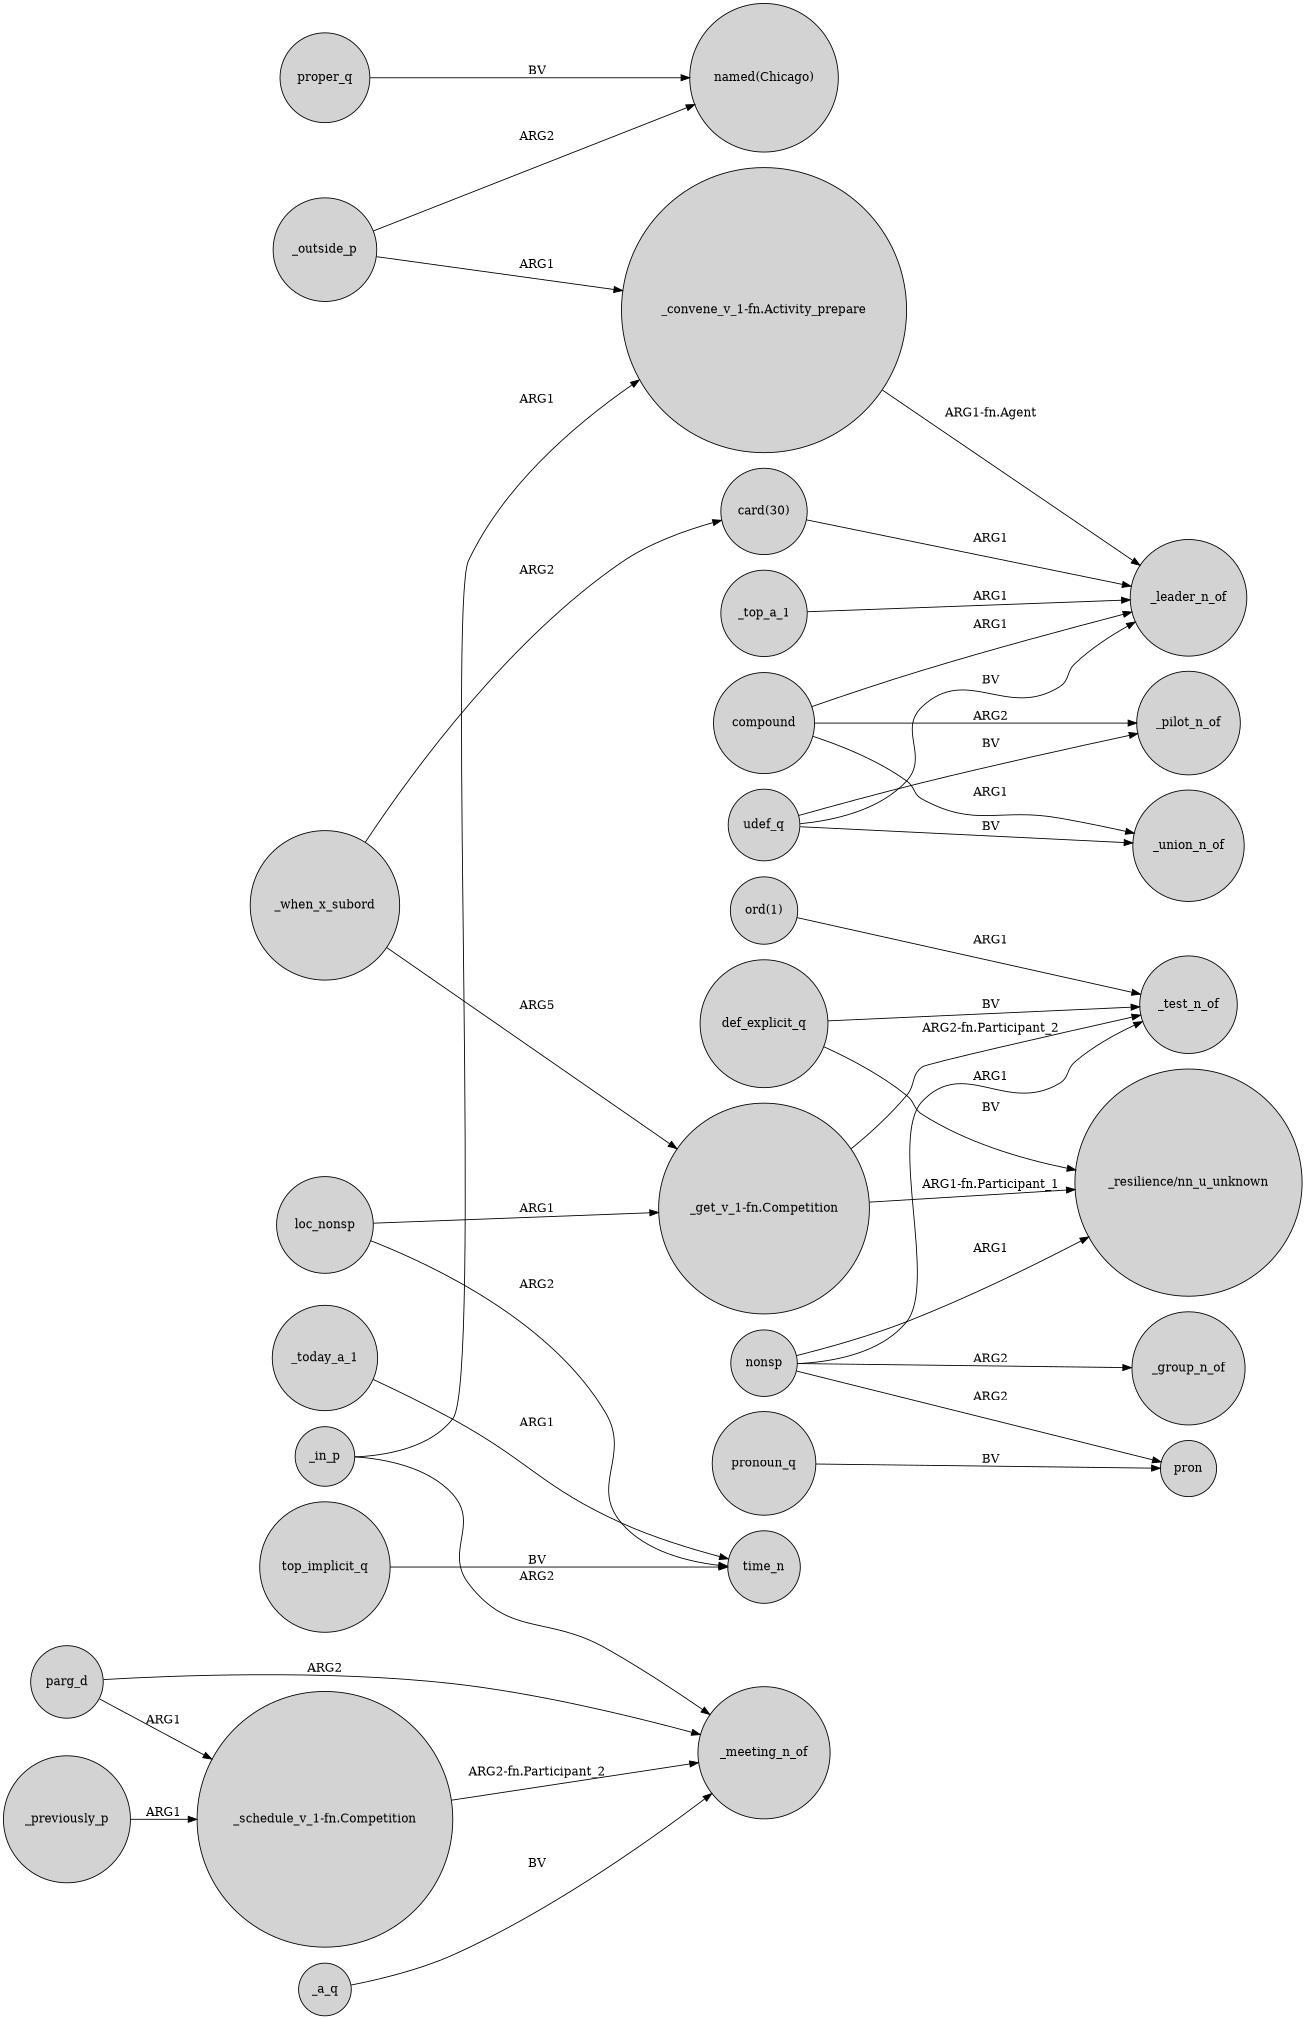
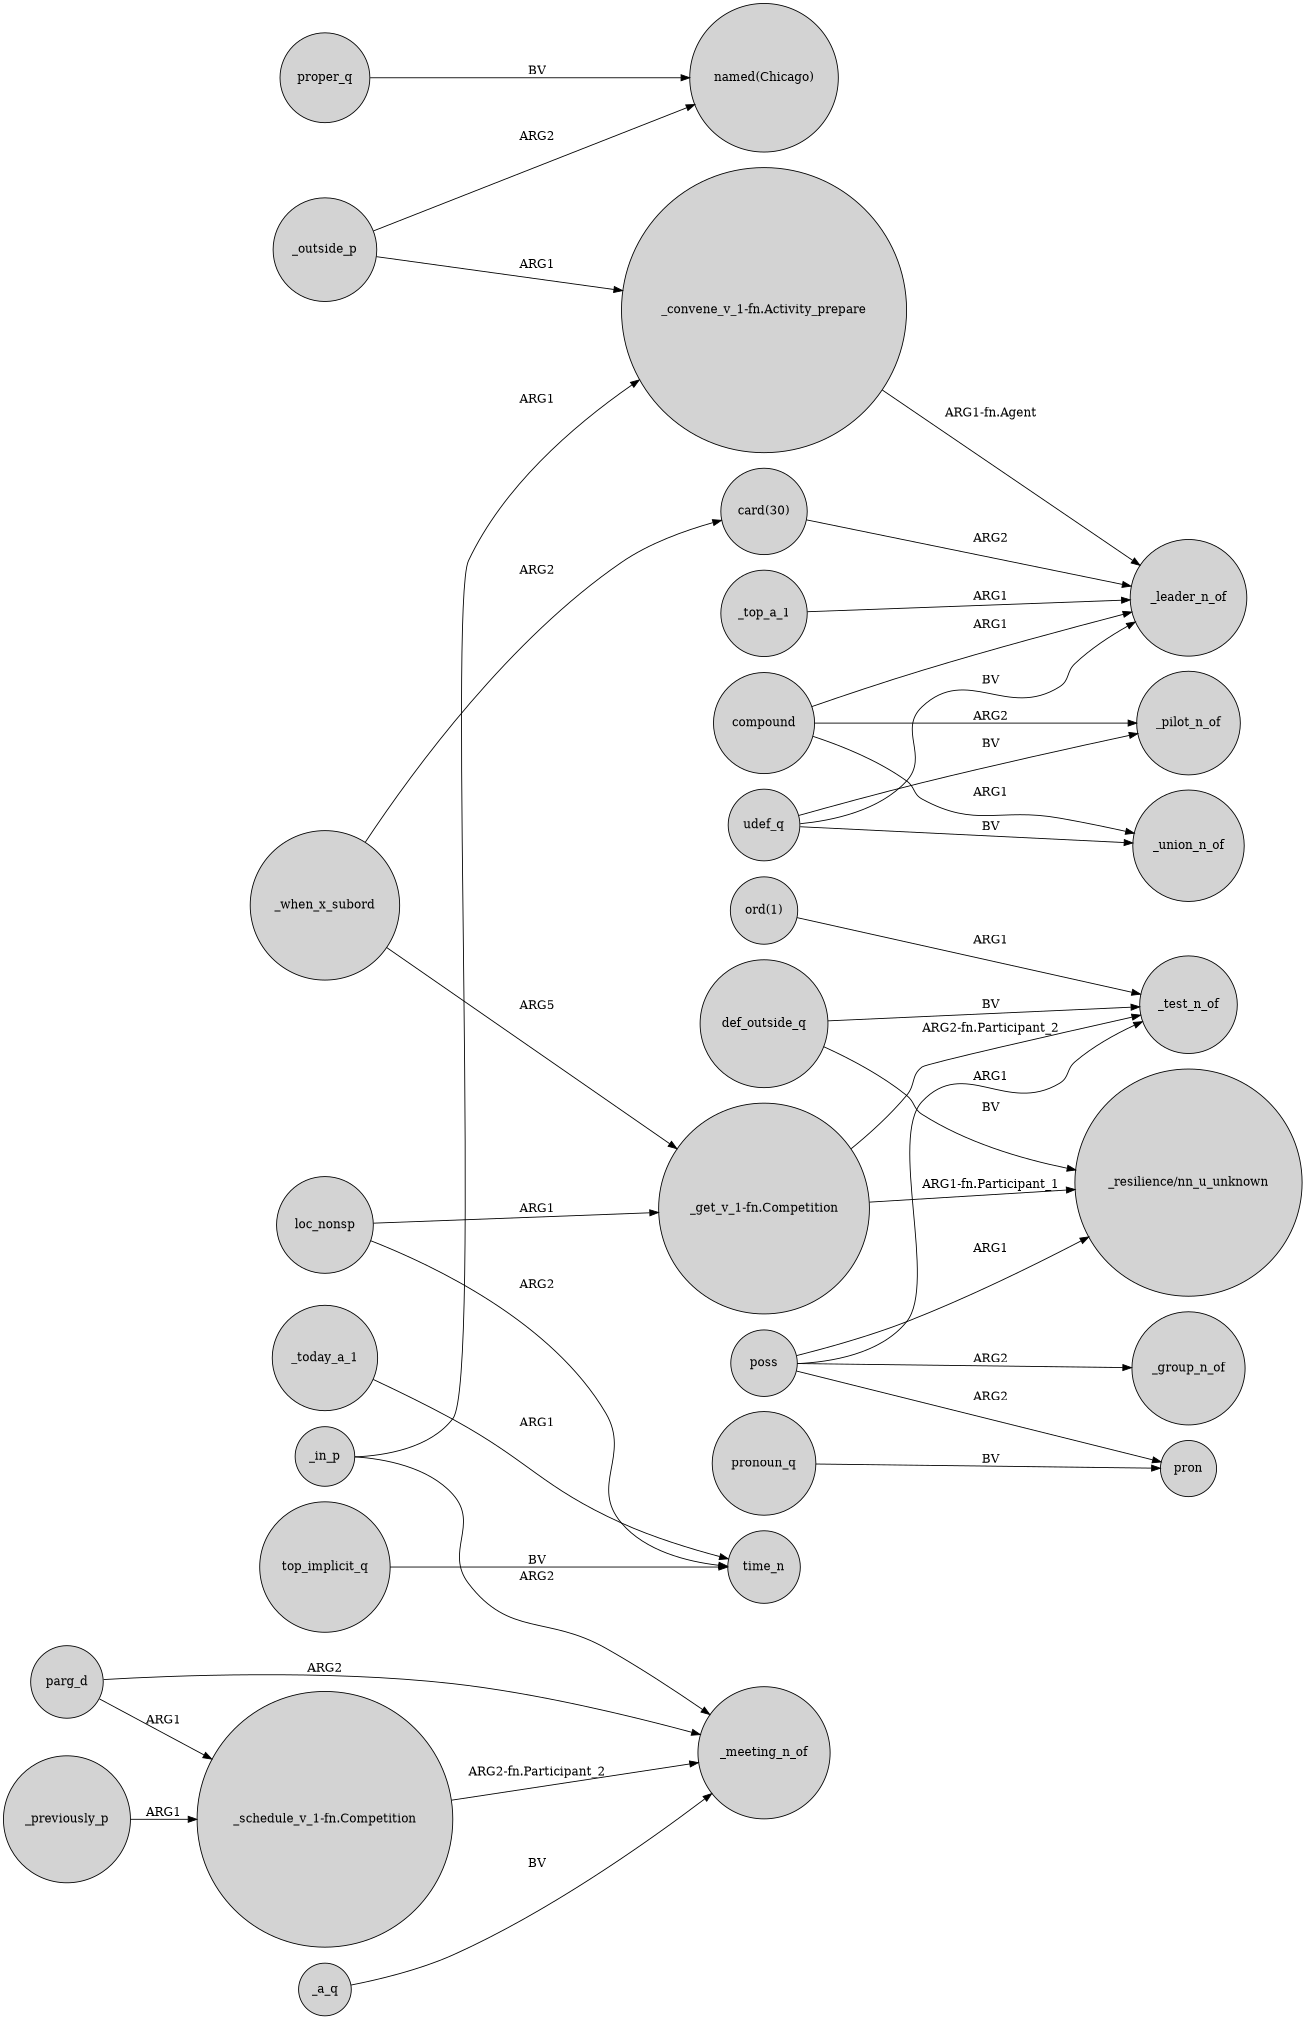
edge "card(30)" -> "_leader_n_of": label "ARG1" -> "ARG2"
node "def_explicit_q": label "def_explicit_q" -> "def_outside_q"
node "nonsp": label "nonsp" -> "poss"
